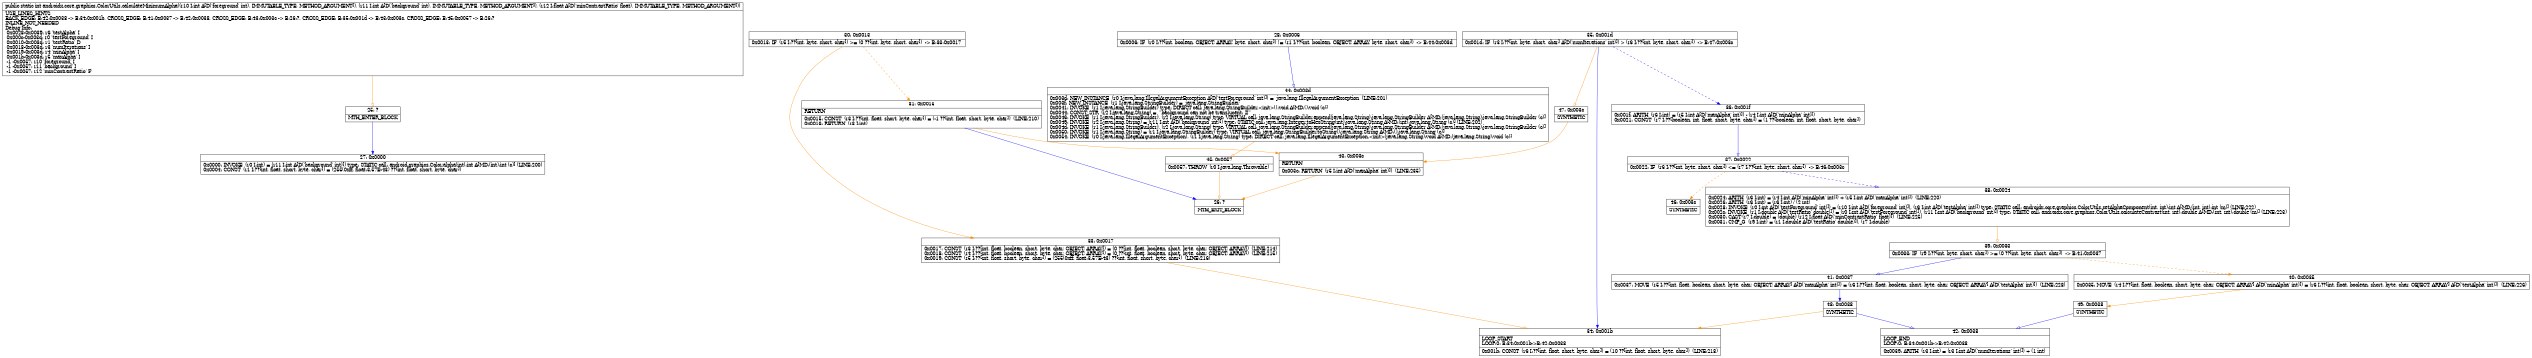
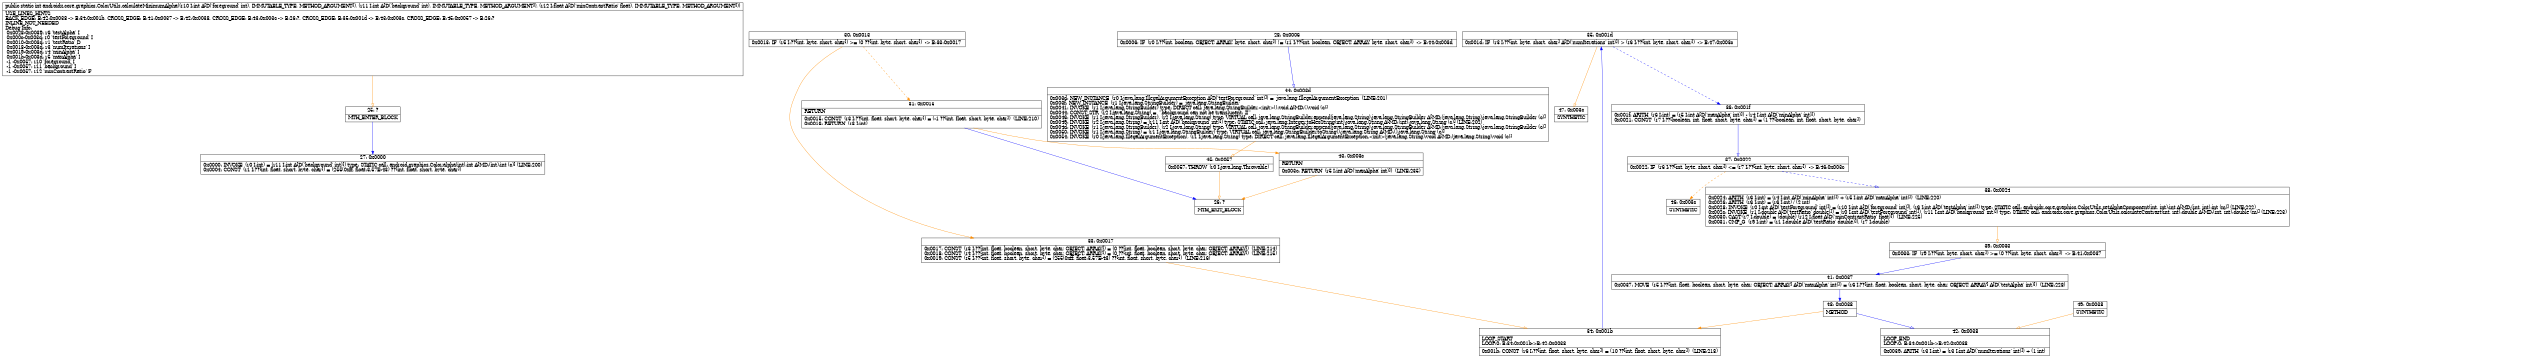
edge "47: 0x003c" -> "43: 0x003c": removed
edge "35: 0x001d" -> "34: 0x001b": reversed
edge "39: 0x0033" -> "41: 0x0037": arrowhead onormal -> normal
node "40: 0x0035": removed
node "48: 0x0038": text "SYNTHETIC" -> "METHOD"
edge "49: 0x0038" -> "42: 0x0038": color blue -> darkorange
